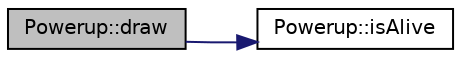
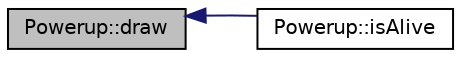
edge "Powerup::draw" -> "Powerup::isAlive": reversed
